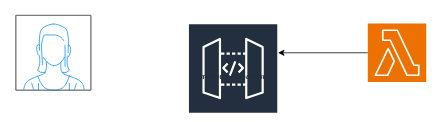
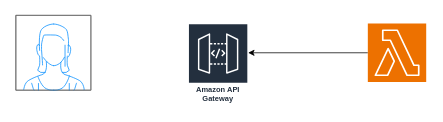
node "Amazon API Gateway": size 90x60 -> 60x83
